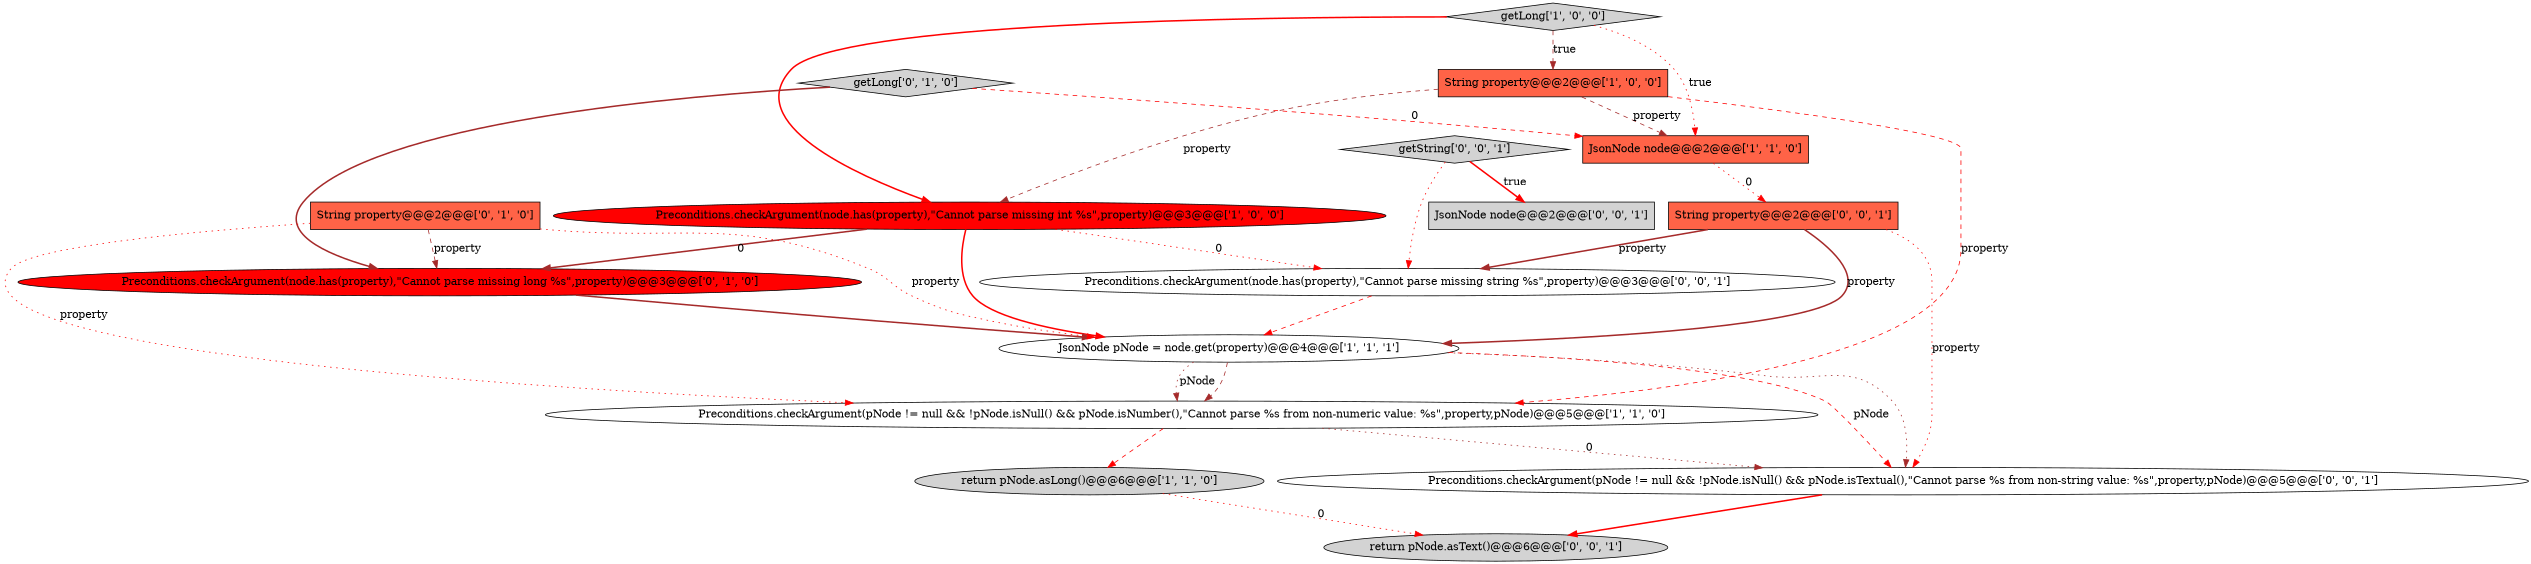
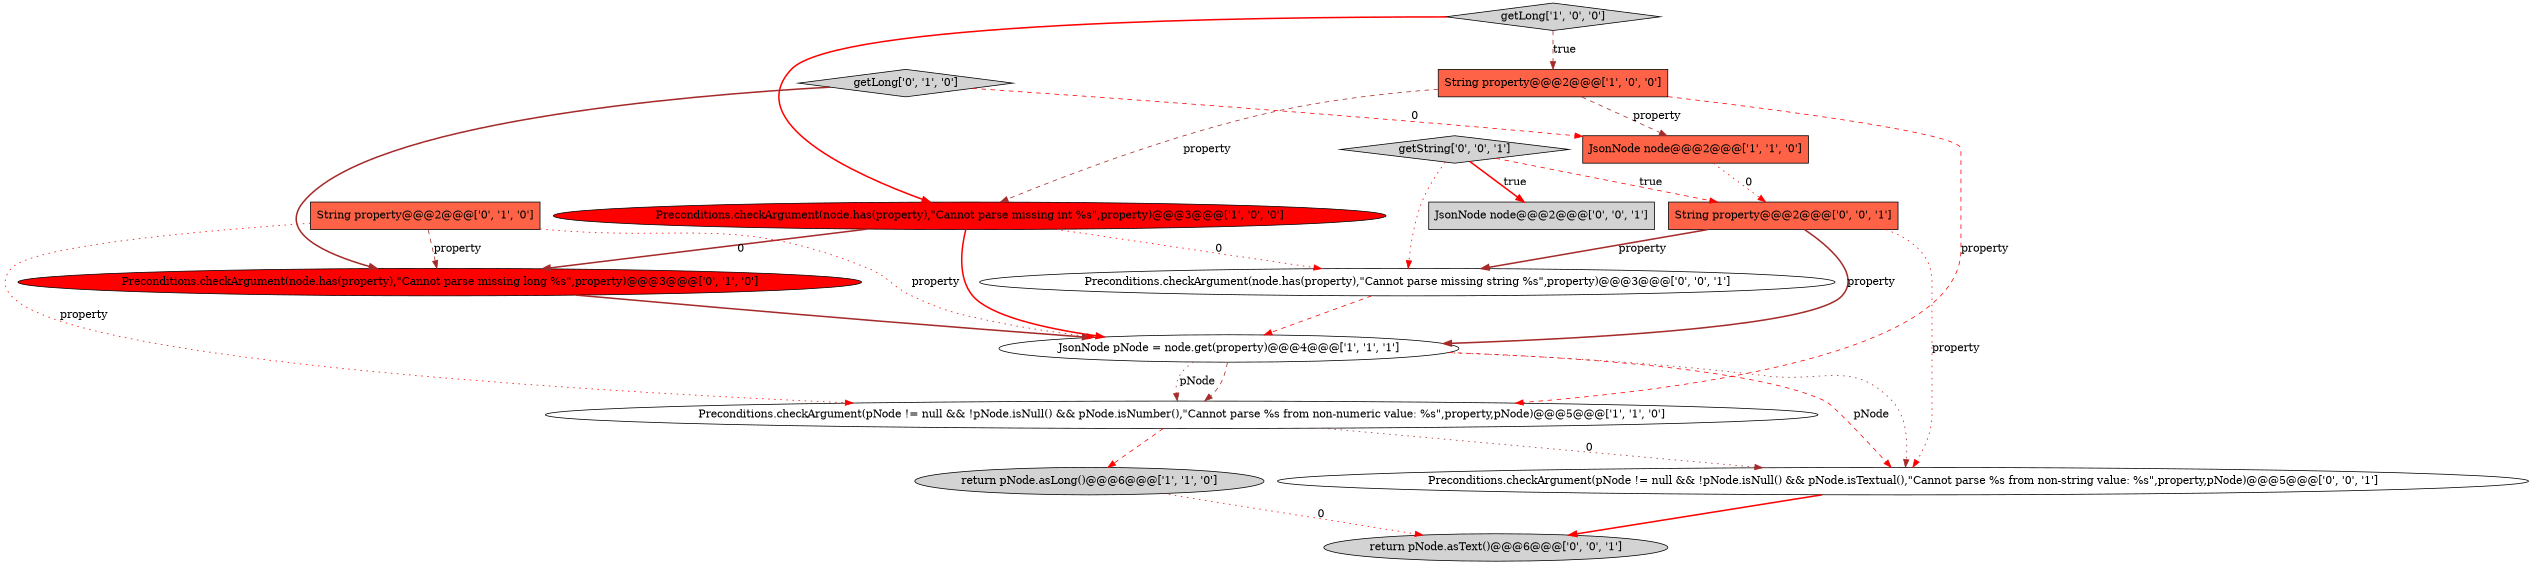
edge "getLong['1', '0', '0']" -> "JsonNode node@@@2@@@['1', '1', '0']": removed, label "true"
edge "getString['0', '0', '1']" -> "String property@@@2@@@['0', '0', '1']": added, label "true"
